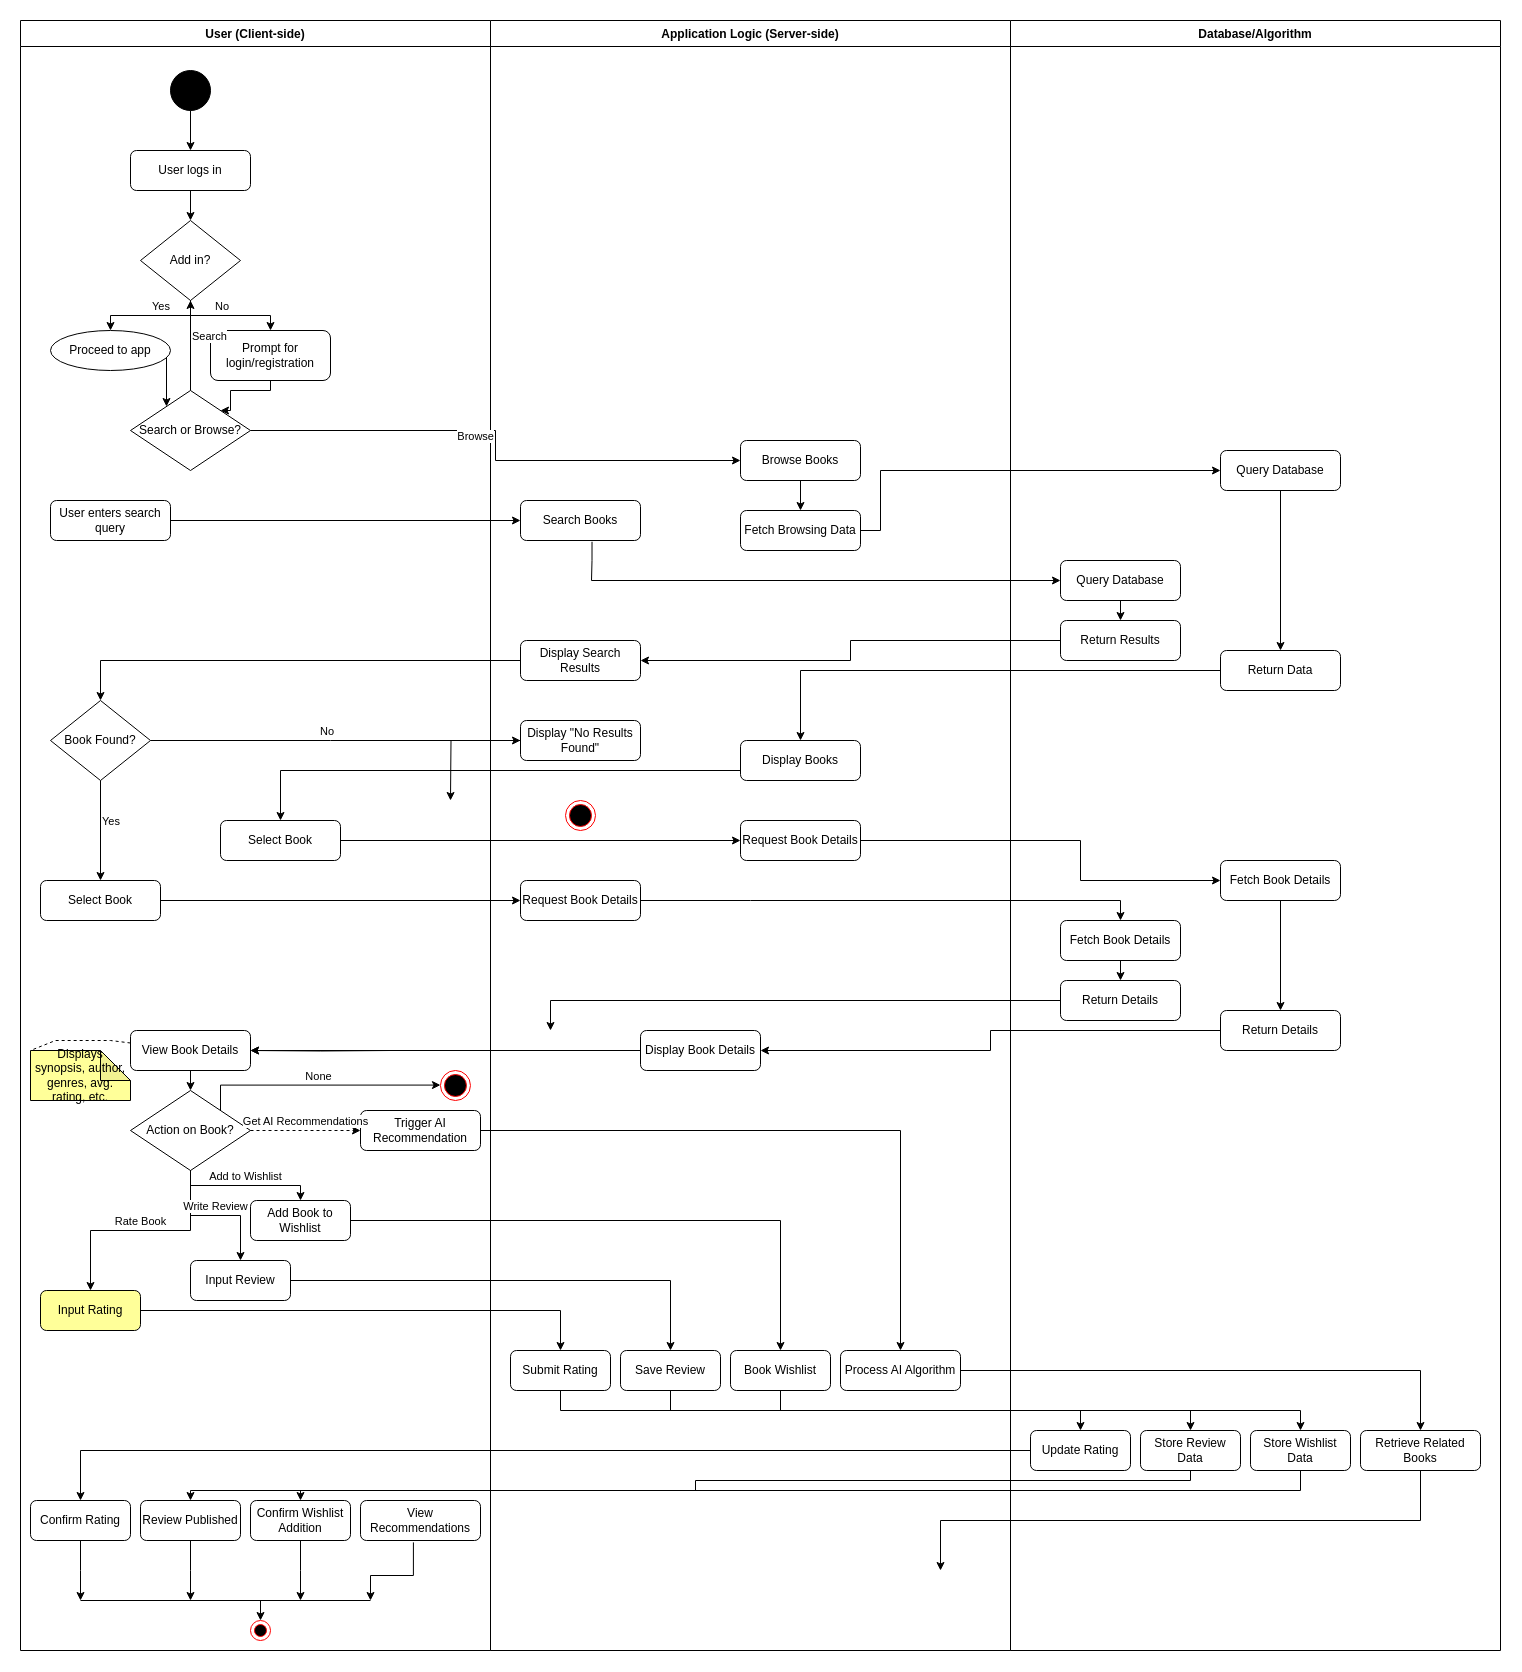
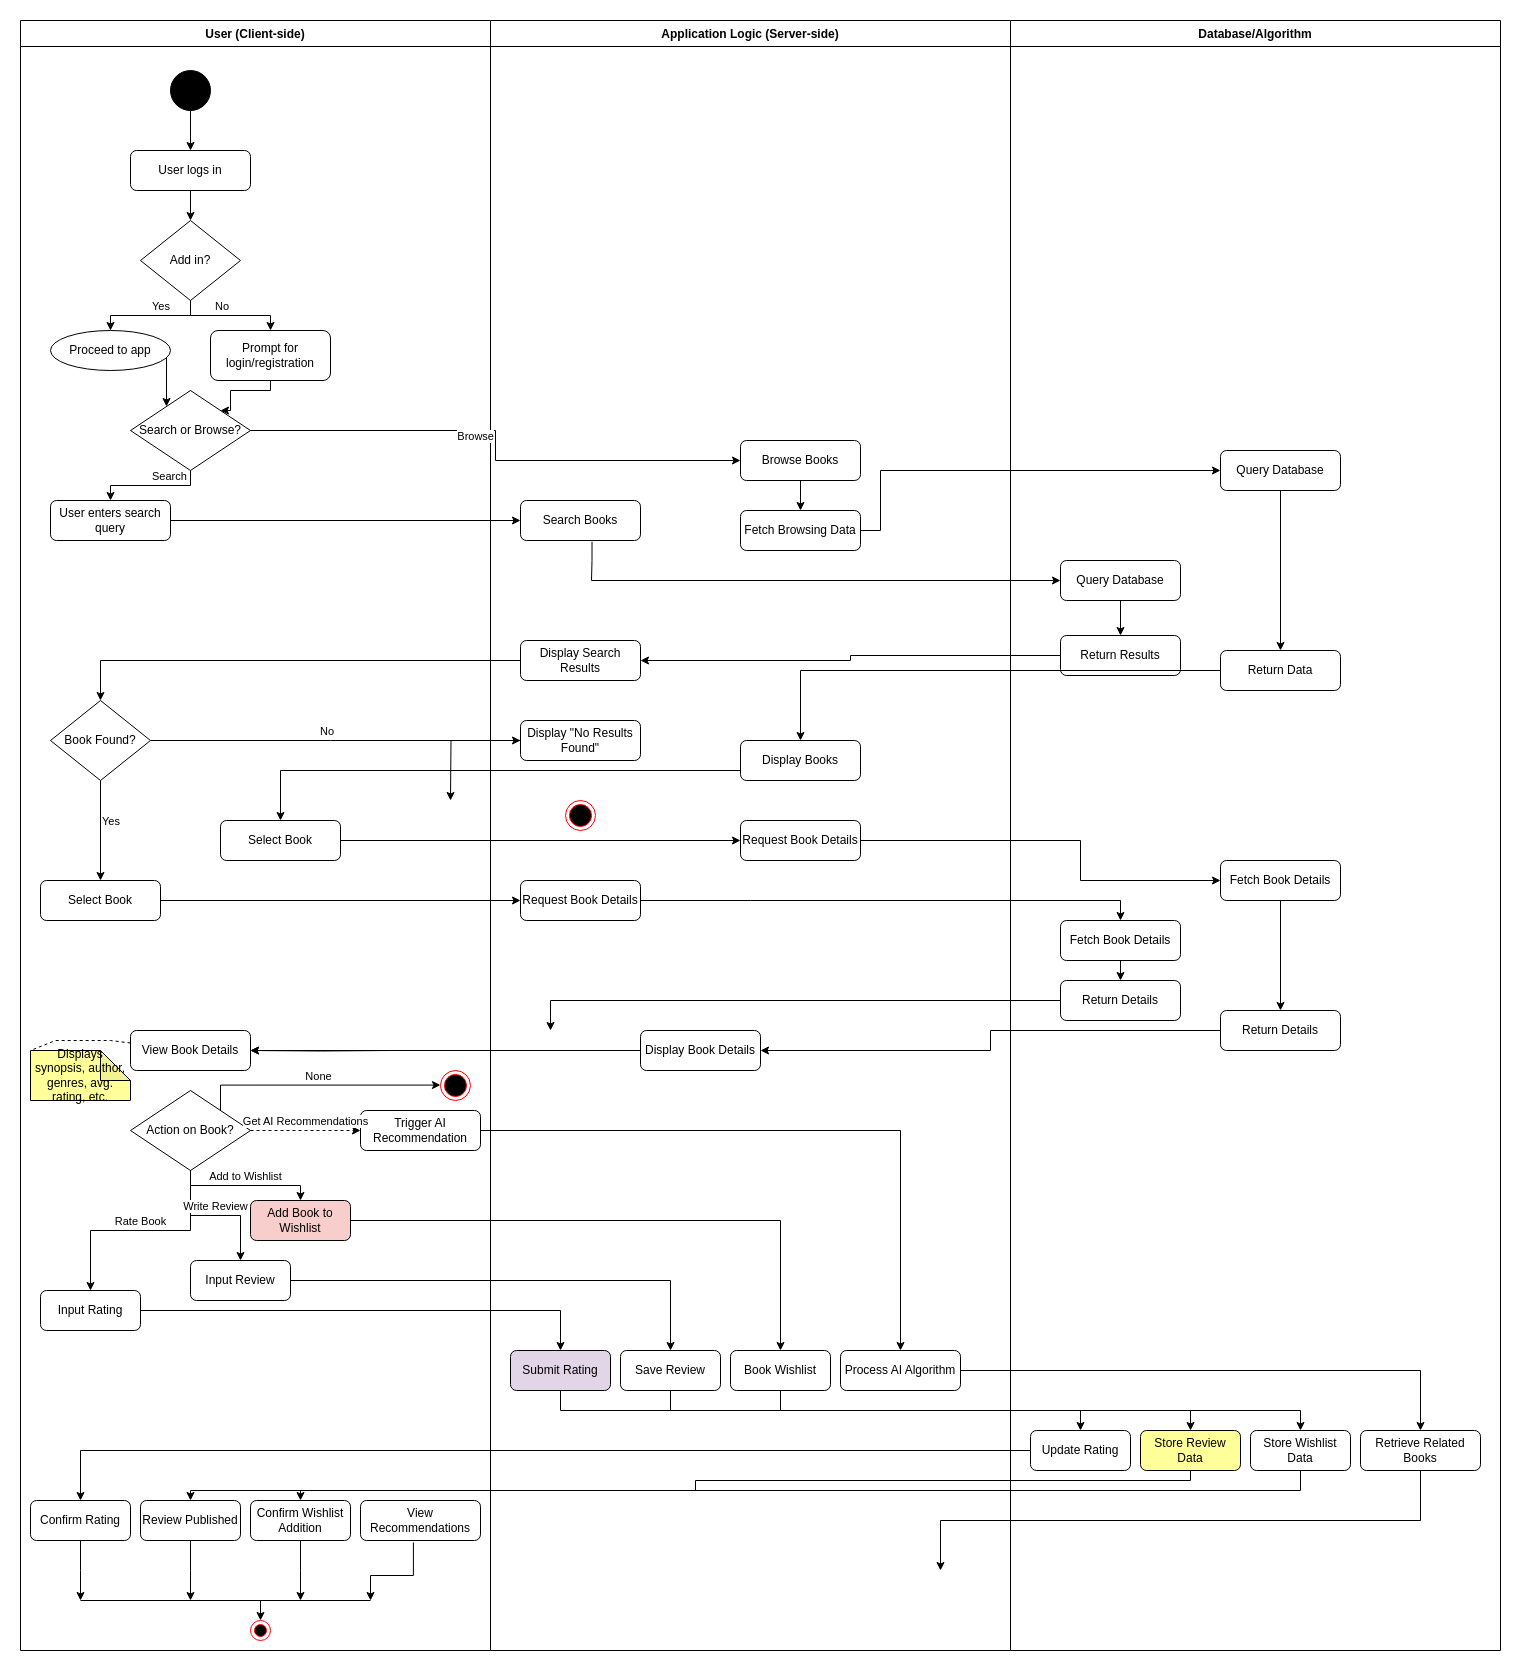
edge "Search or Browse?" -> "Add in?": now "Search or Browse?" -> "User enters search query"
node "Return Results": moved (1121, 641) -> (1121, 656)
edge "View Book Details" -> "Action on Book?": removed
node "Add Book to Wishlist": fillcolor #ffffff -> #f8cecc
node "Input Rating": fillcolor #ffff99 -> #ffffff
node "Submit Rating": fillcolor #ffffff -> #e1d5e7
node "Store Review Data": fillcolor #ffffff -> #ffff99
